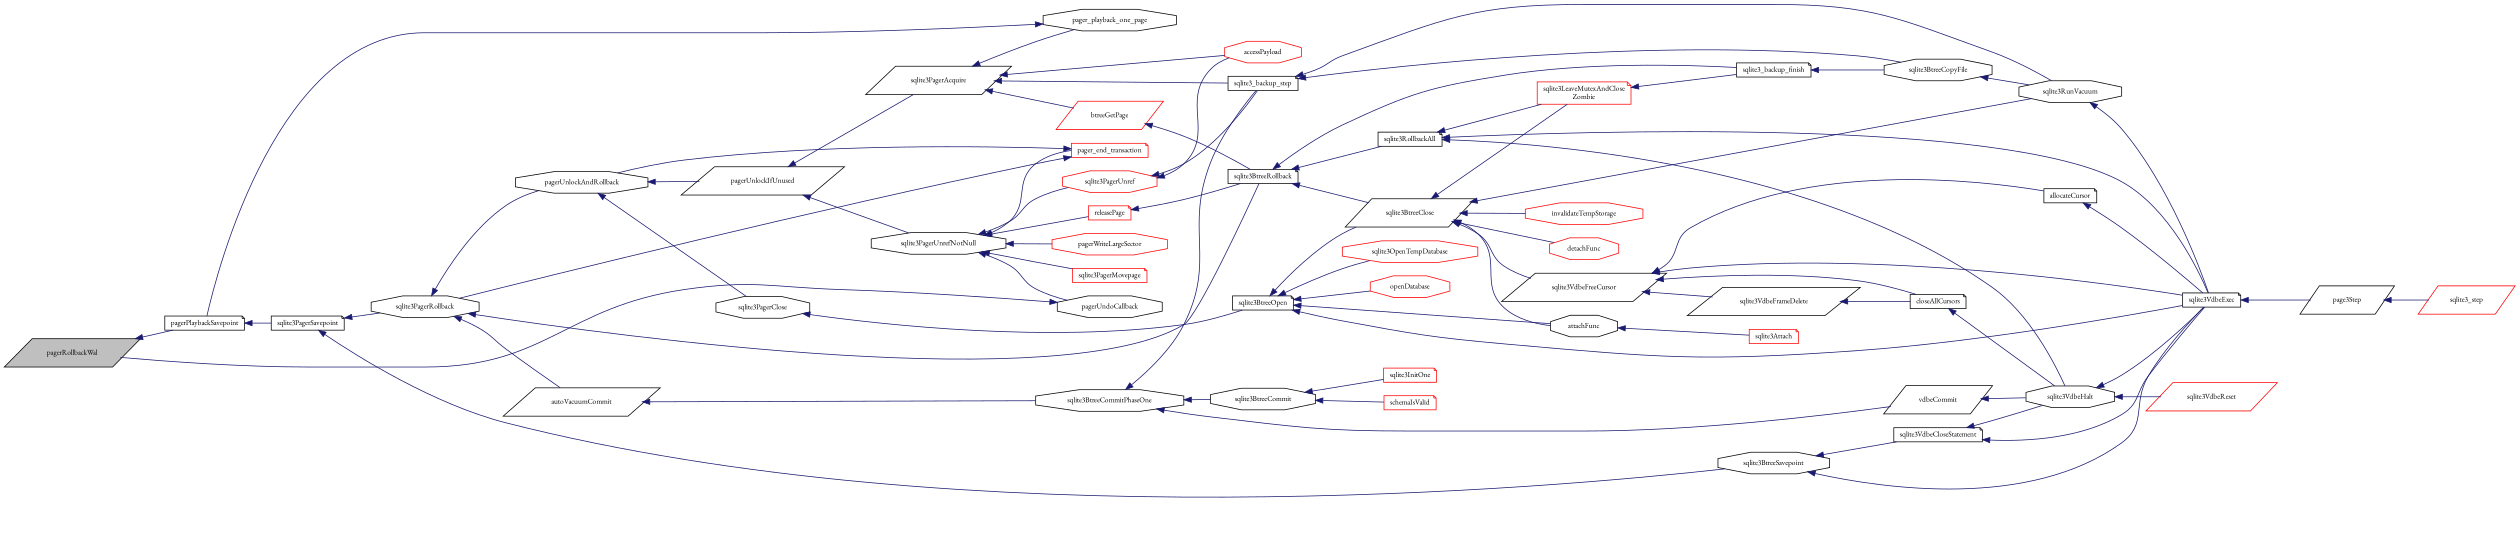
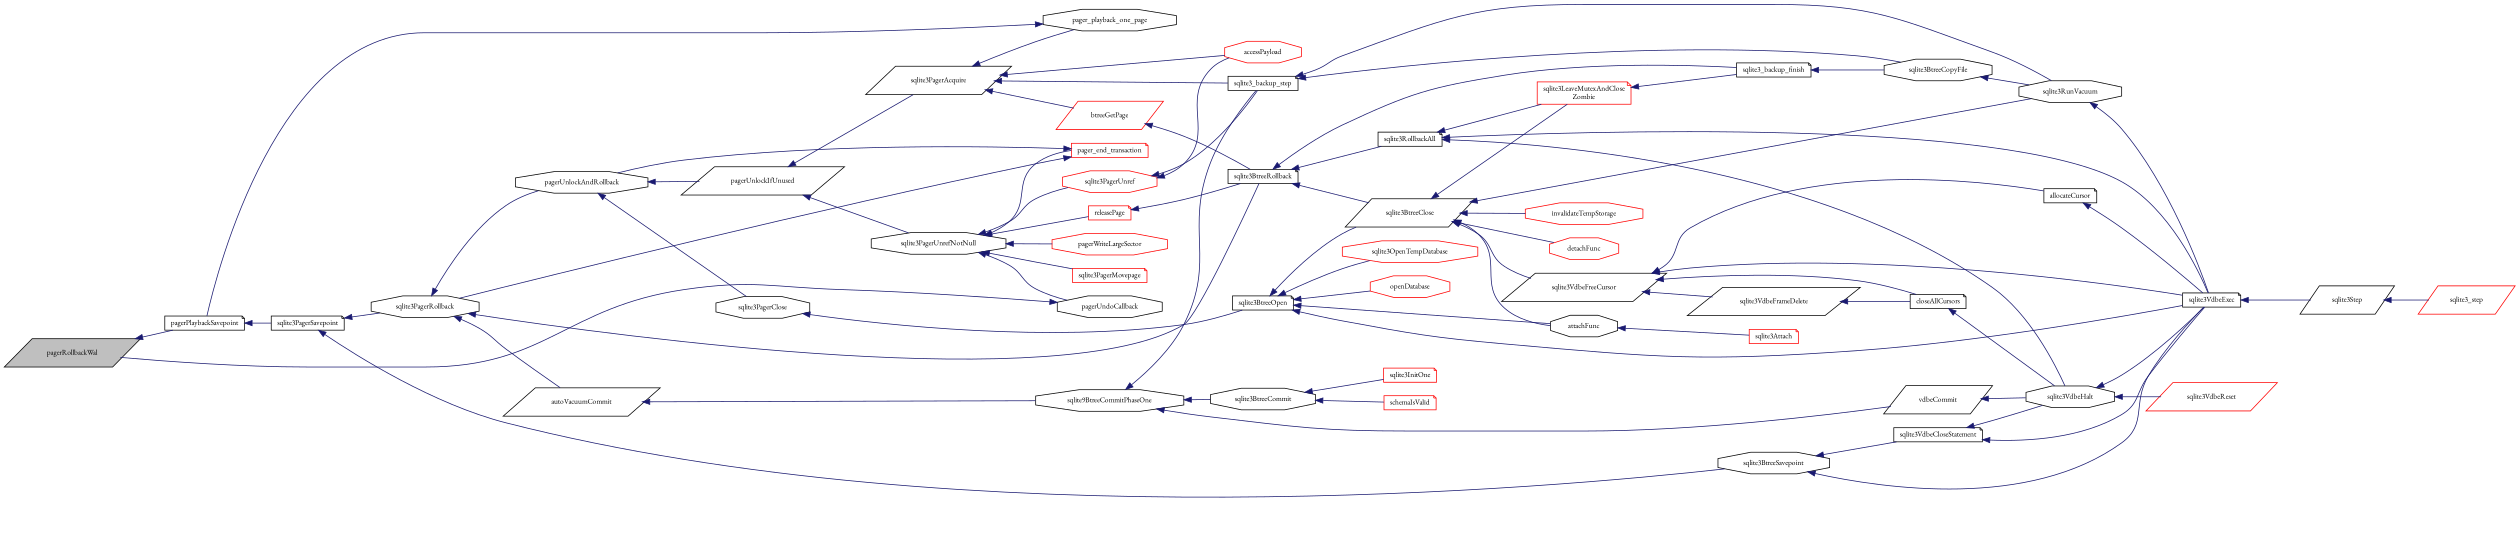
node "page3Step": label "page3Step" -> "sqlite3Step"
node "sqlite3BtreeCommitPhaseOne": label "sqlite3BtreeCommitPhaseOne" -> "sqlite9BtreeCommitPhaseOne"
